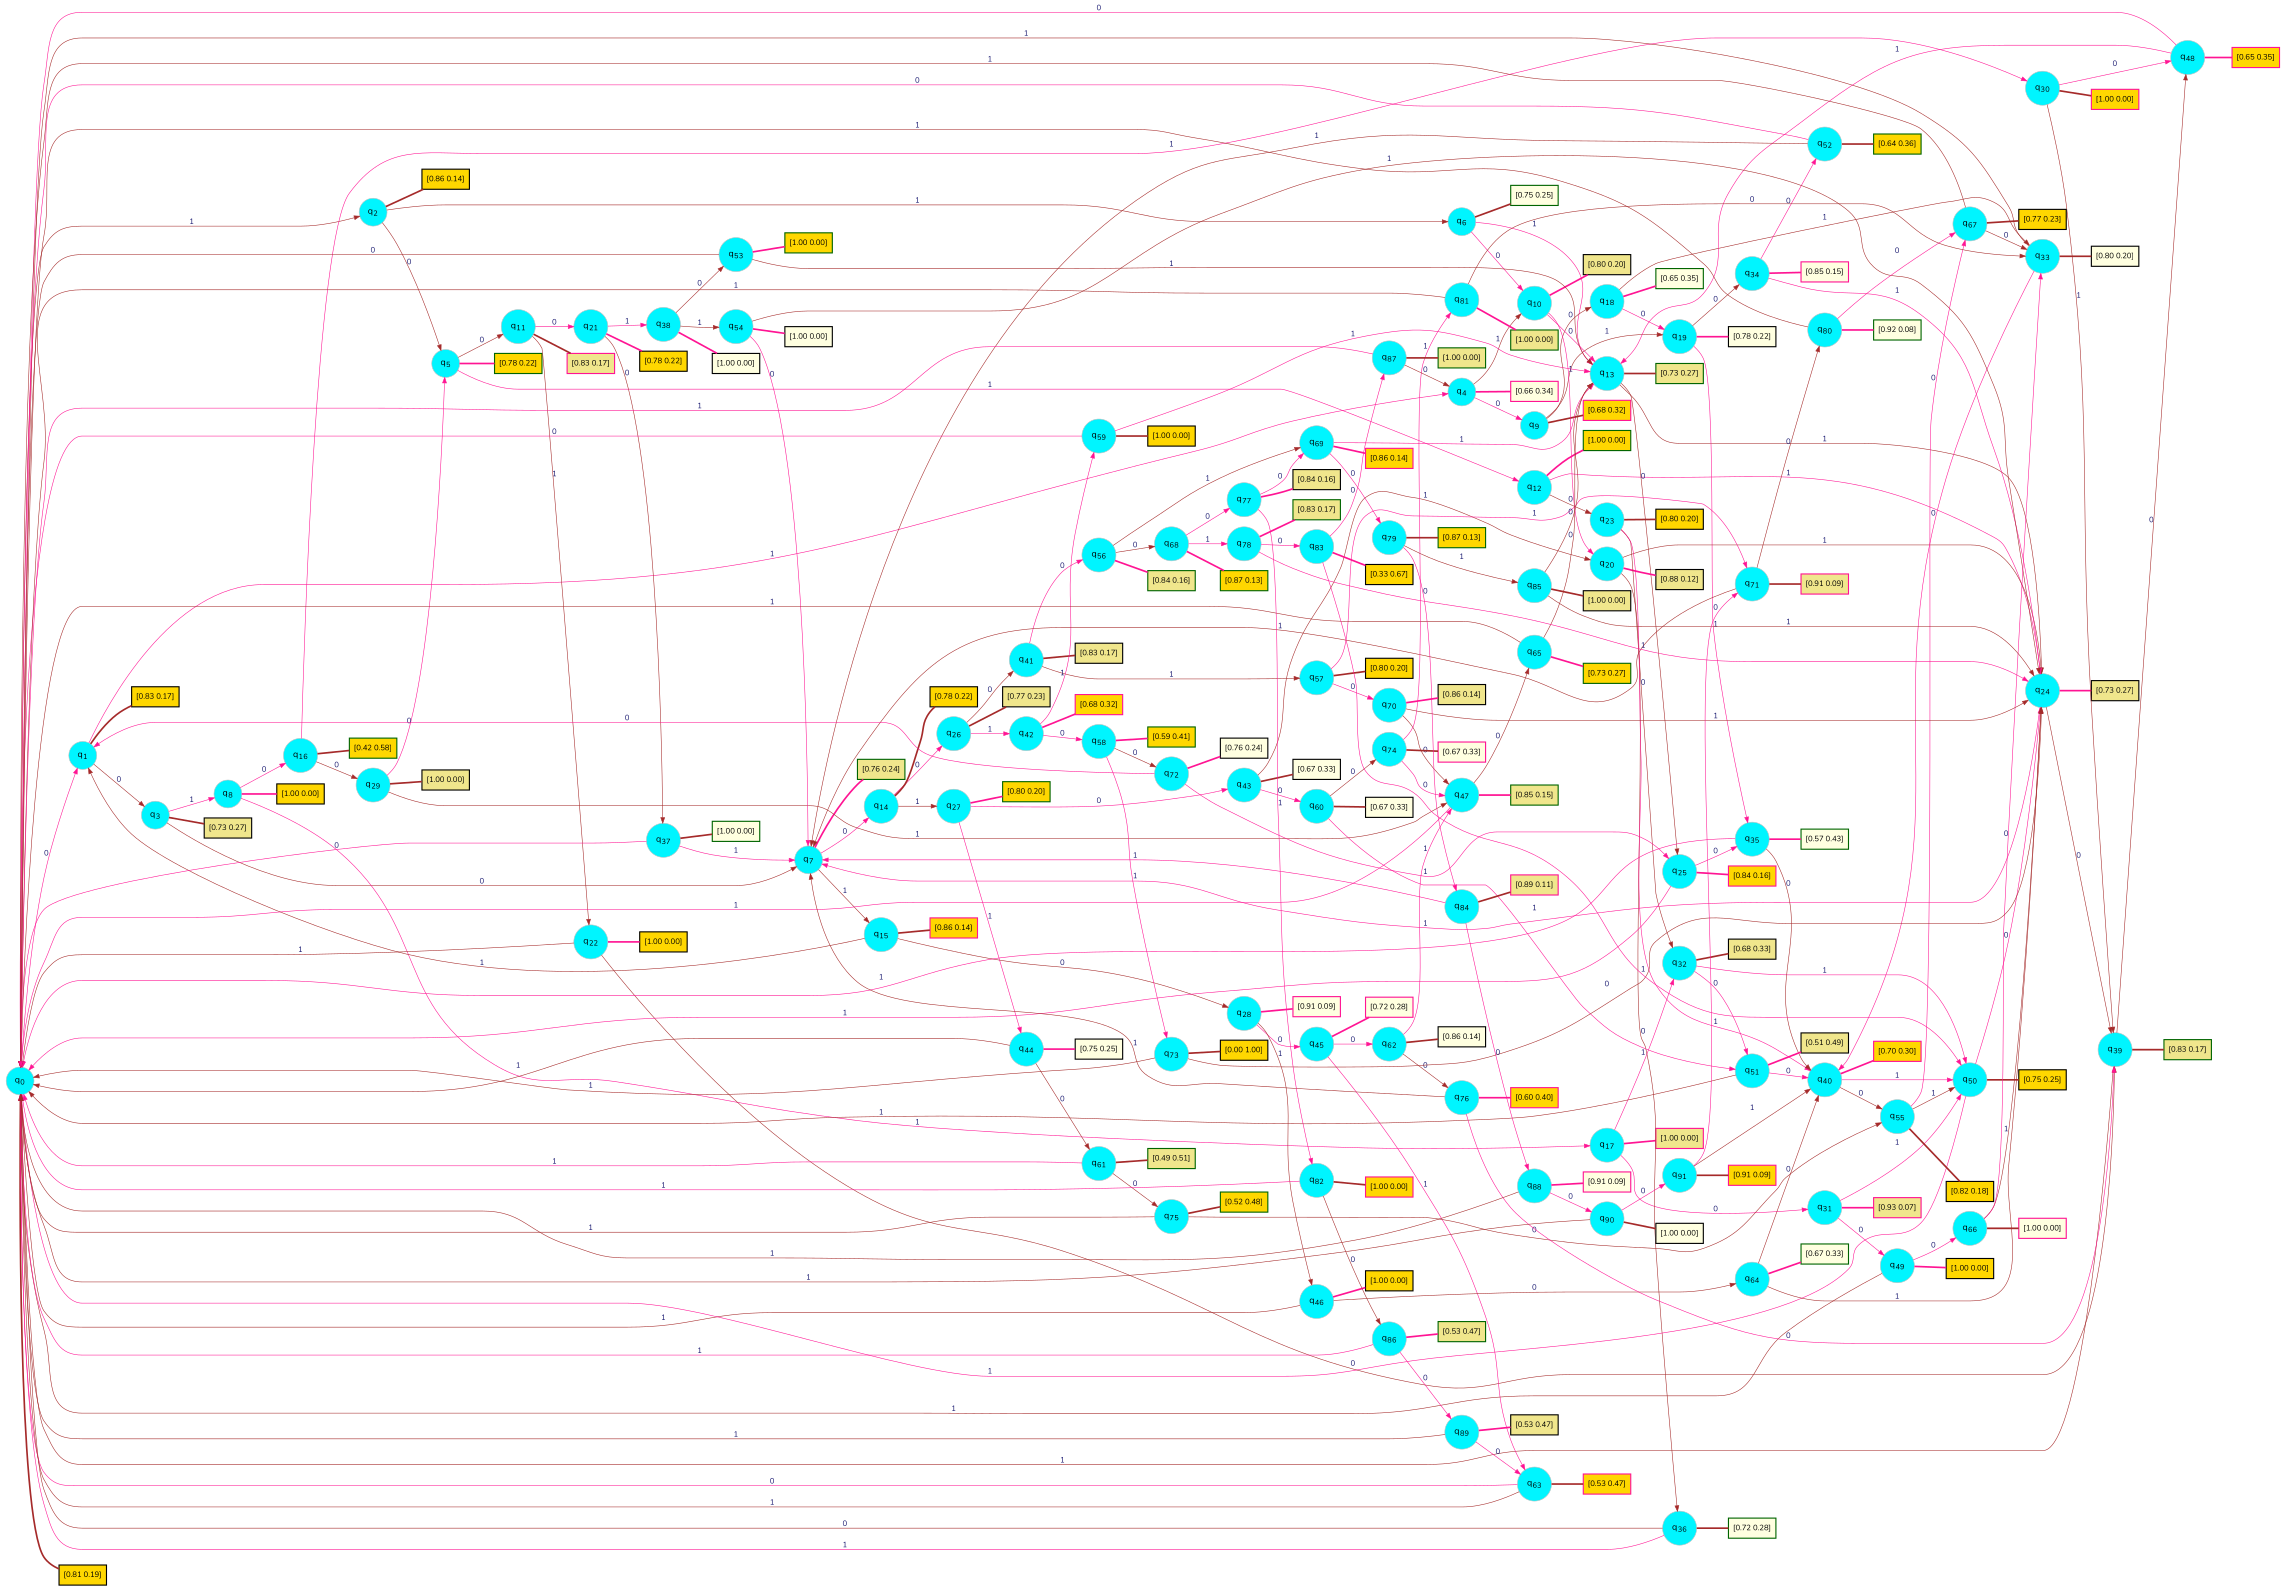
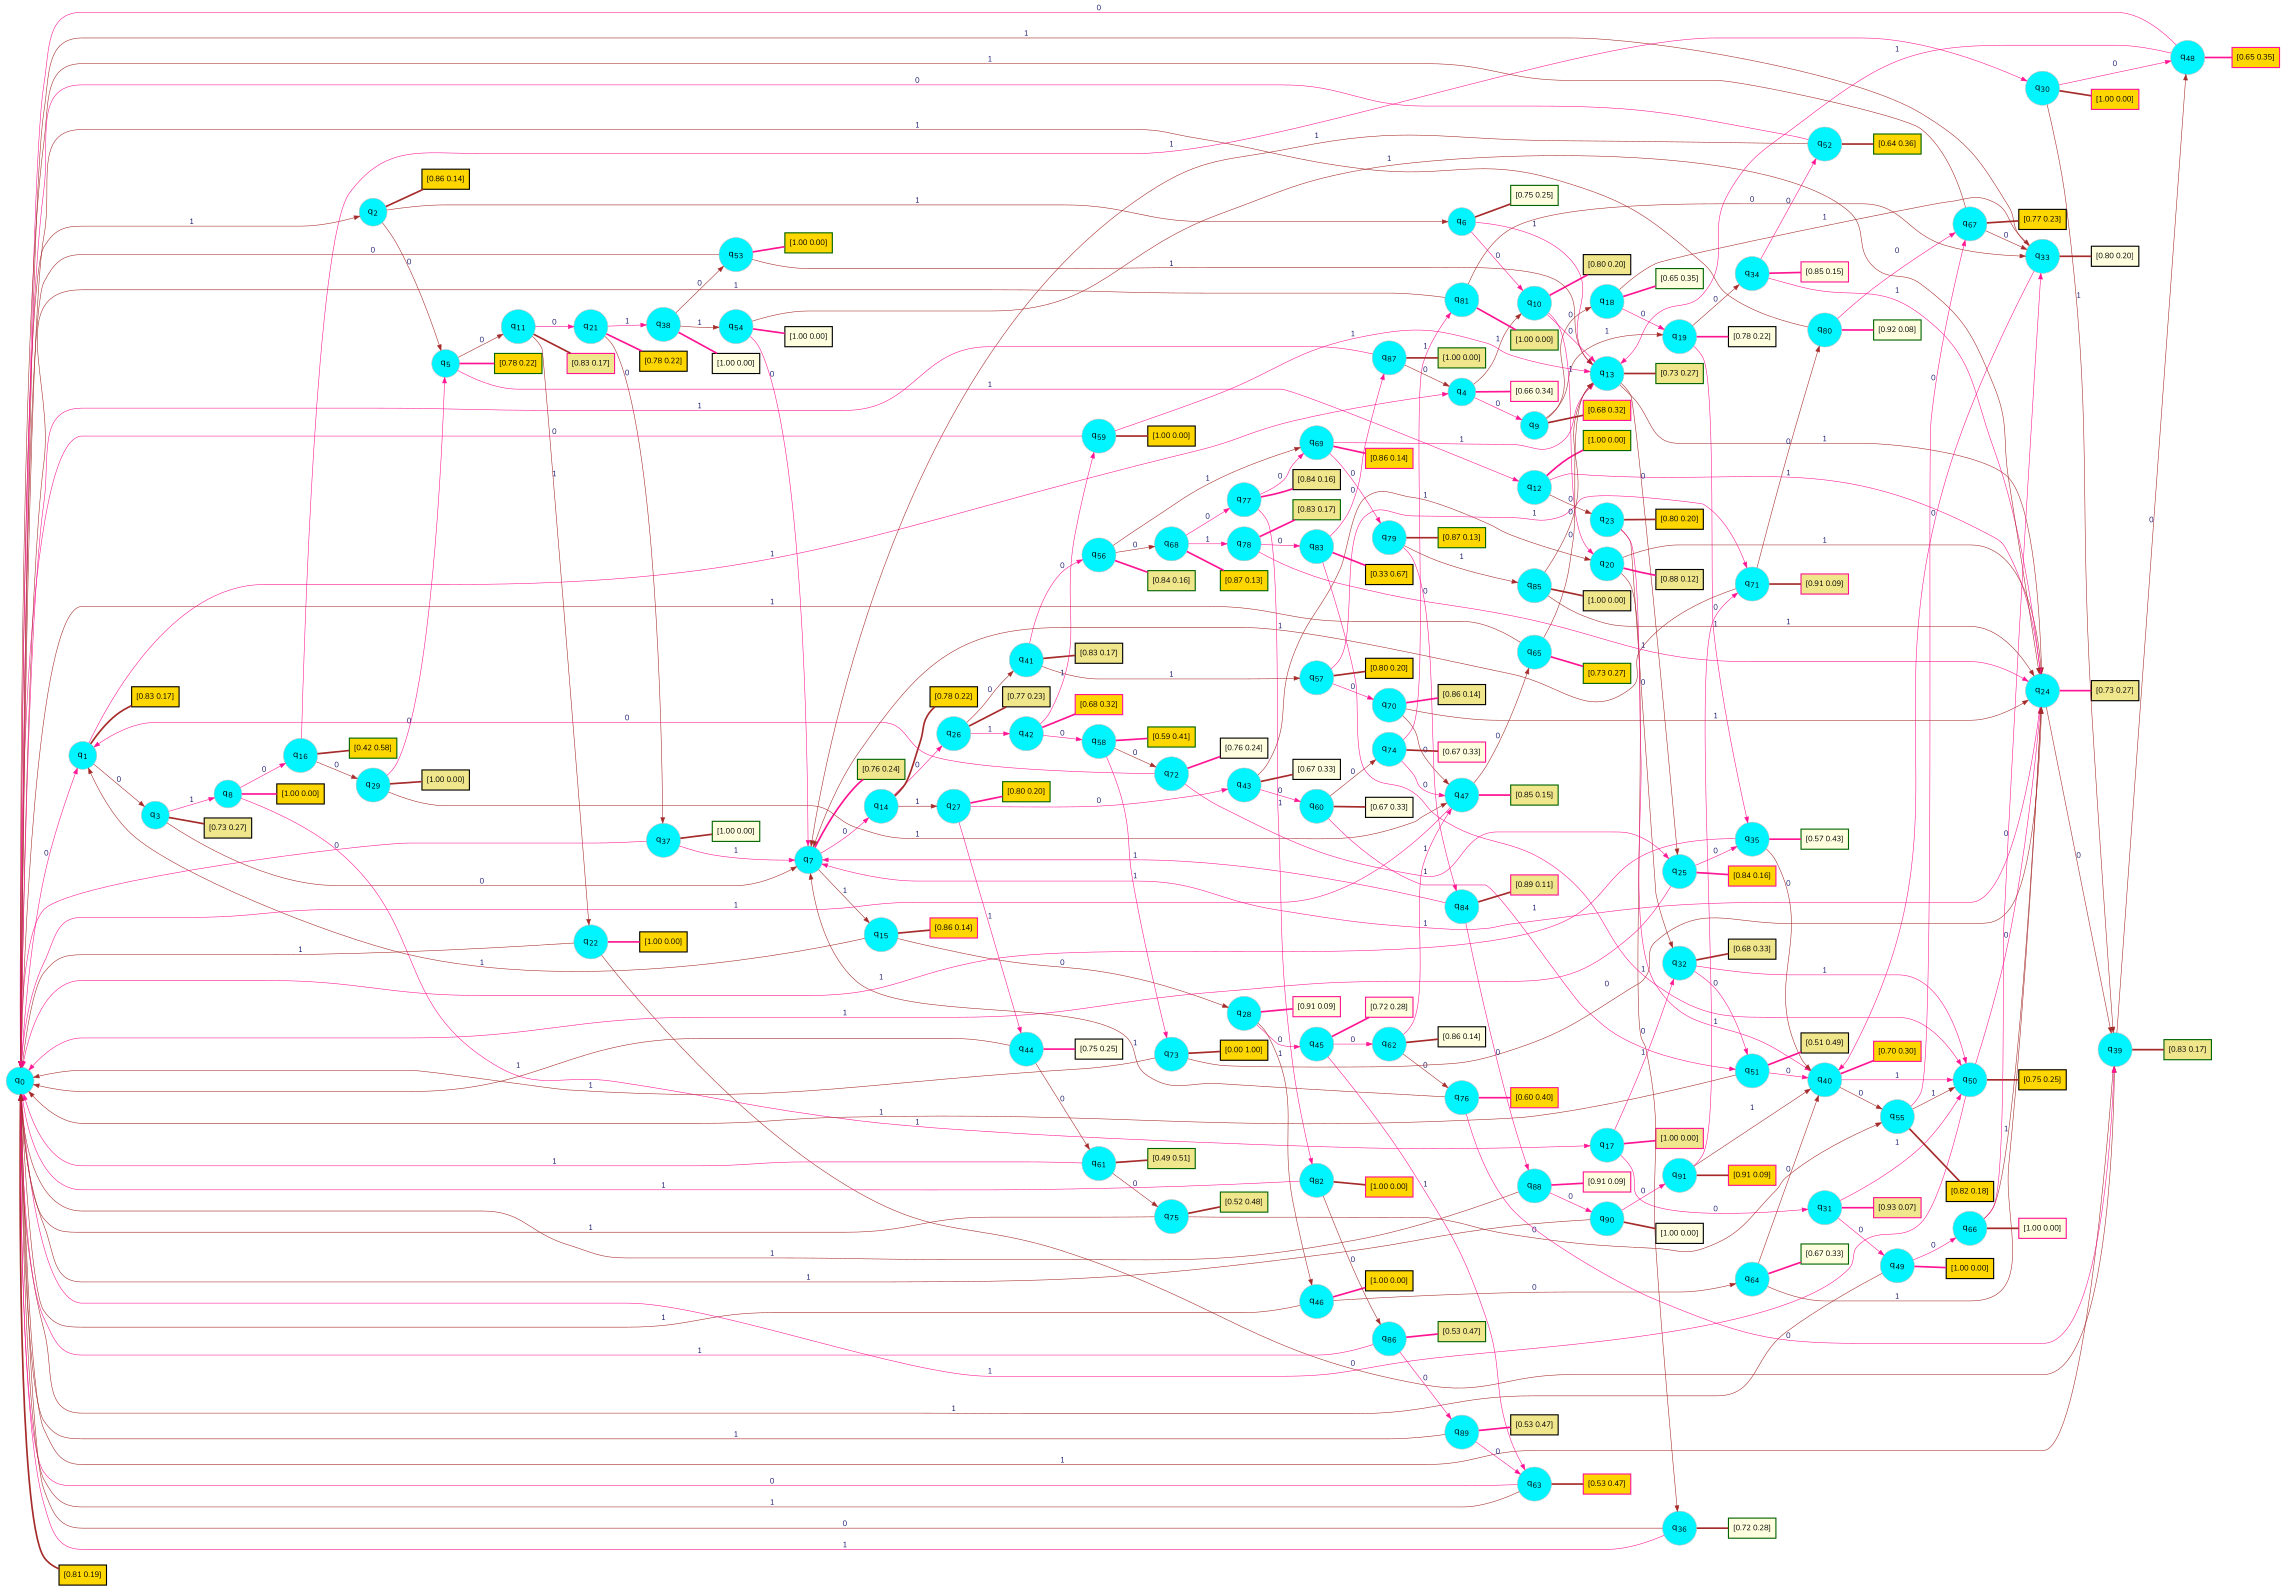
node "[0.52 0.48]": fillcolor gold -> khaki
